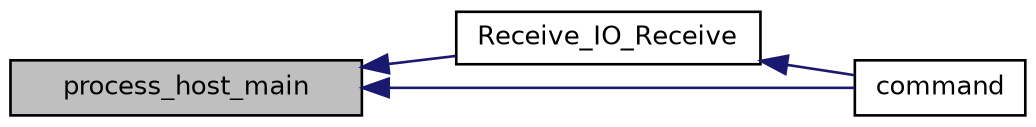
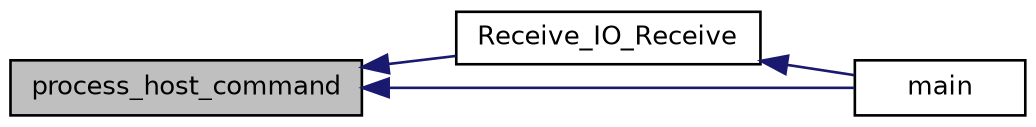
node "process_host_main": label "process_host_main" -> "process_host_command"
node "command": label "command" -> "main"
